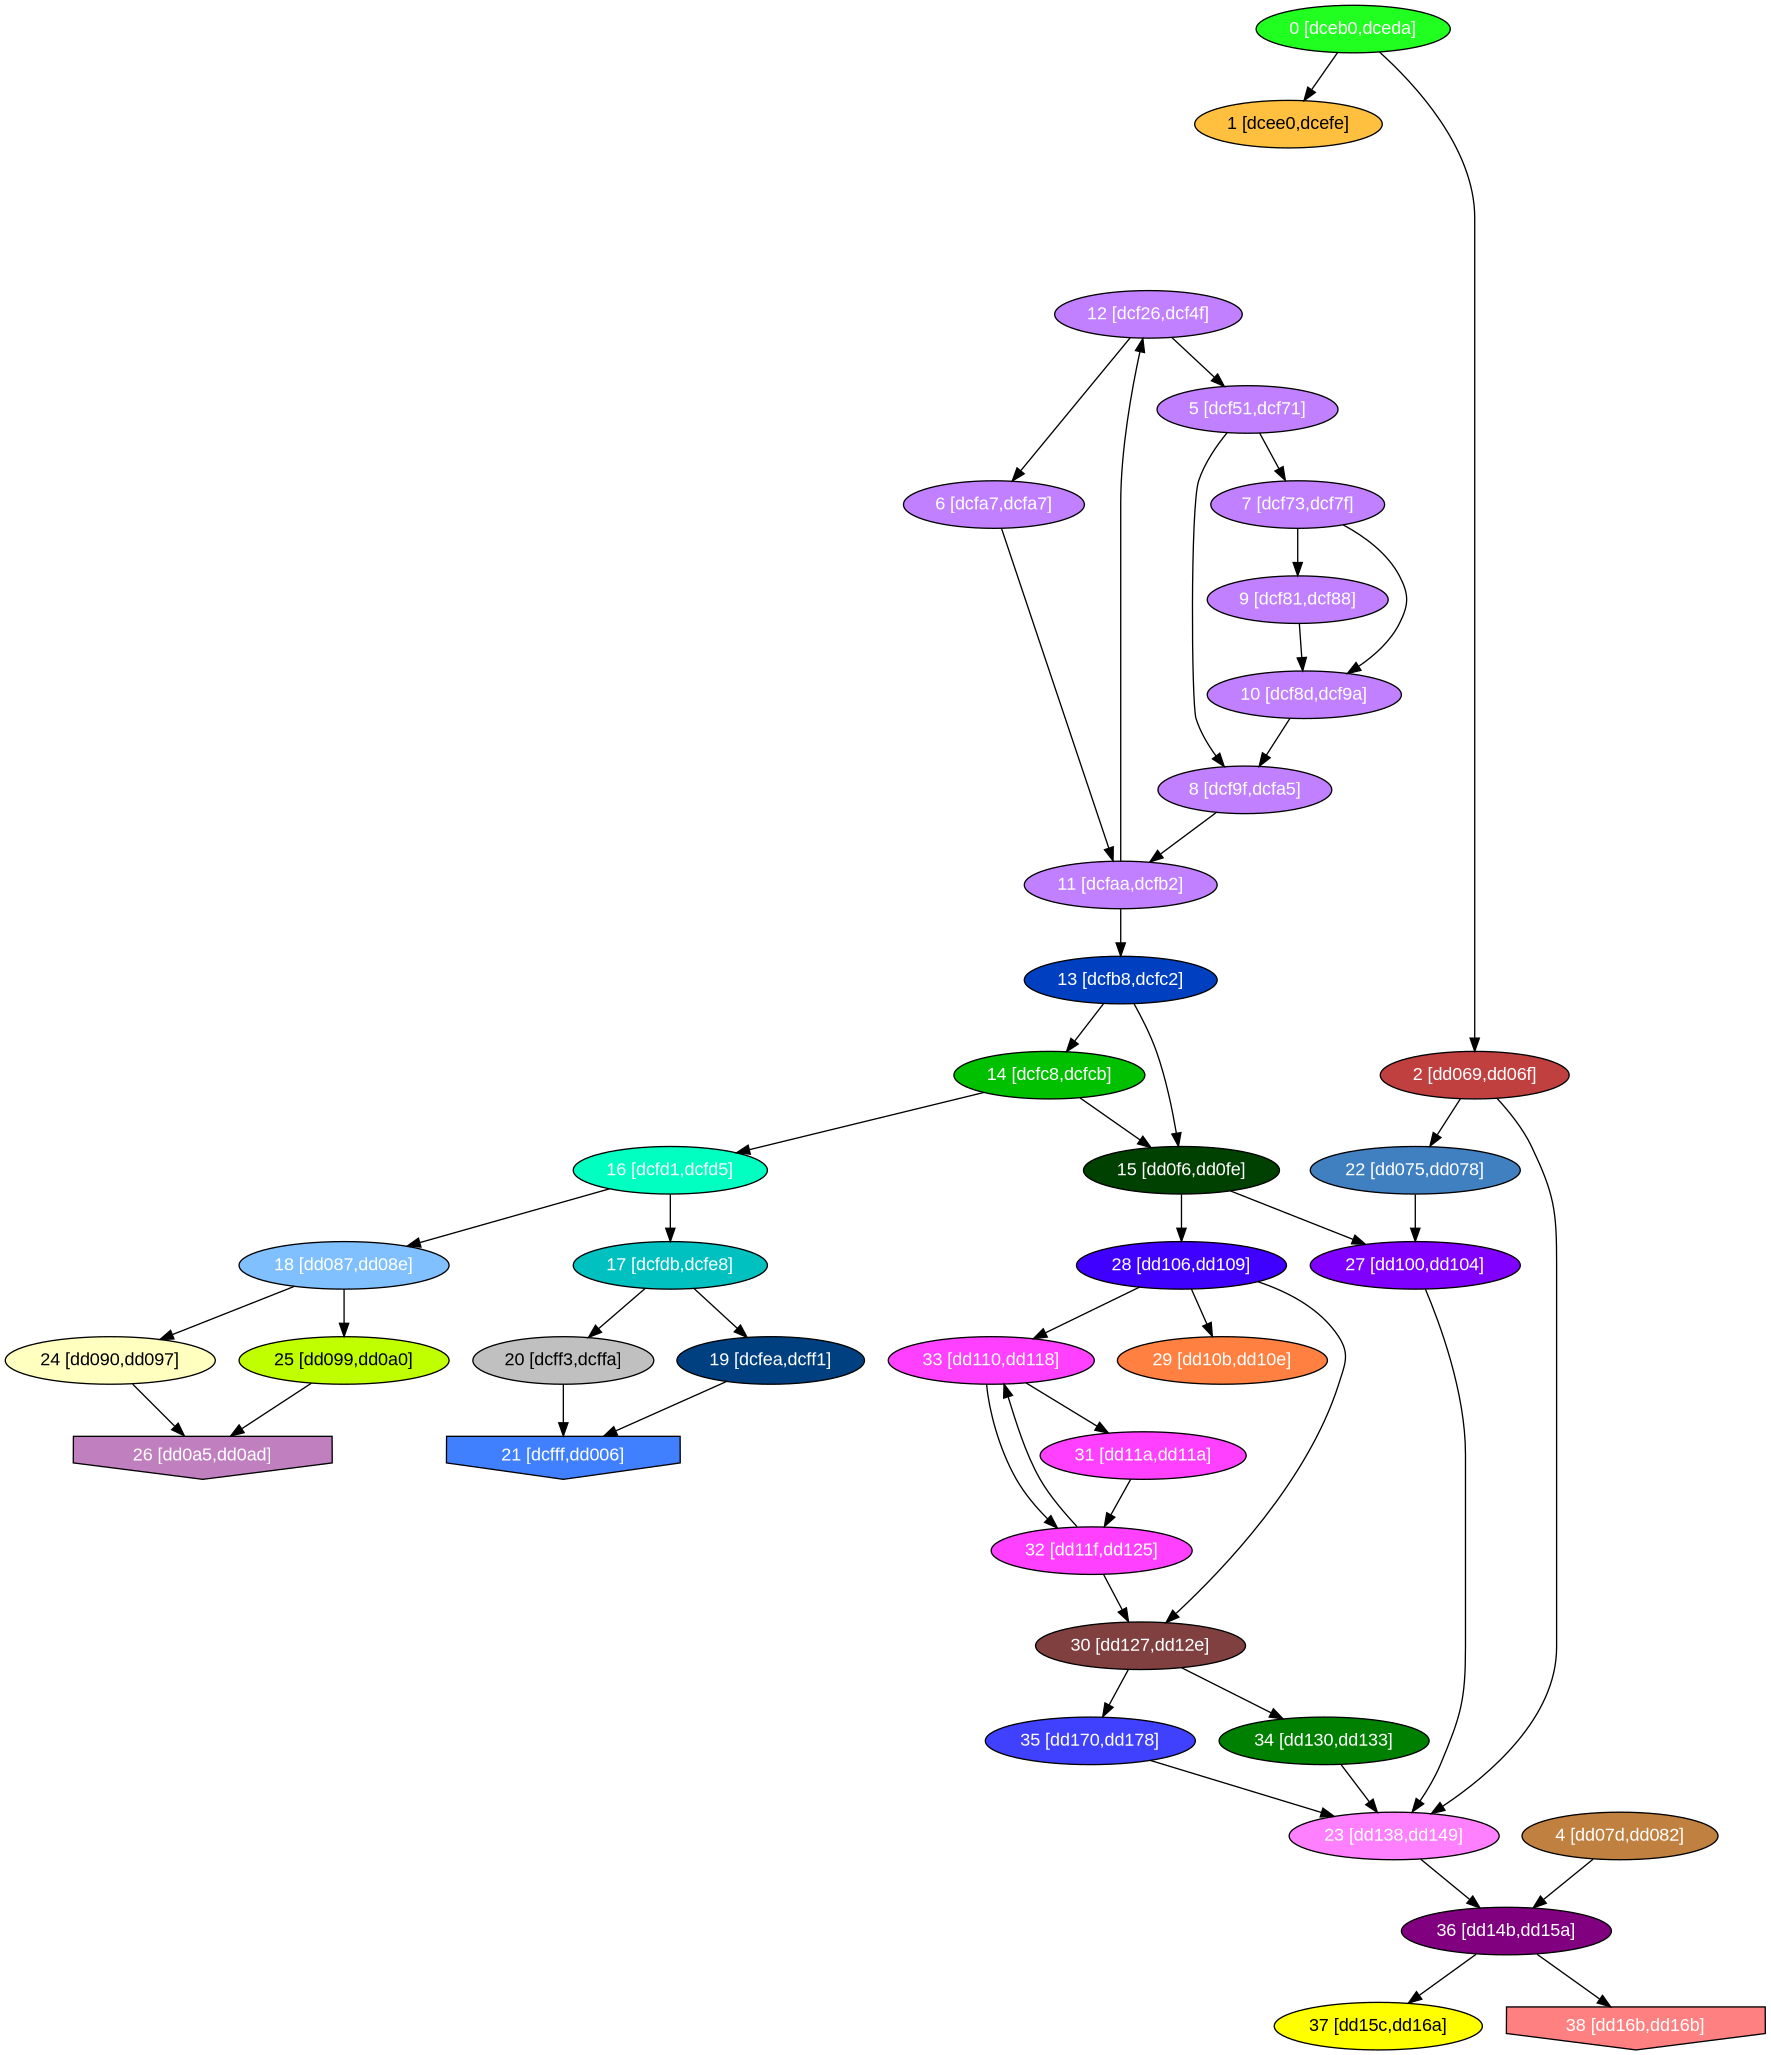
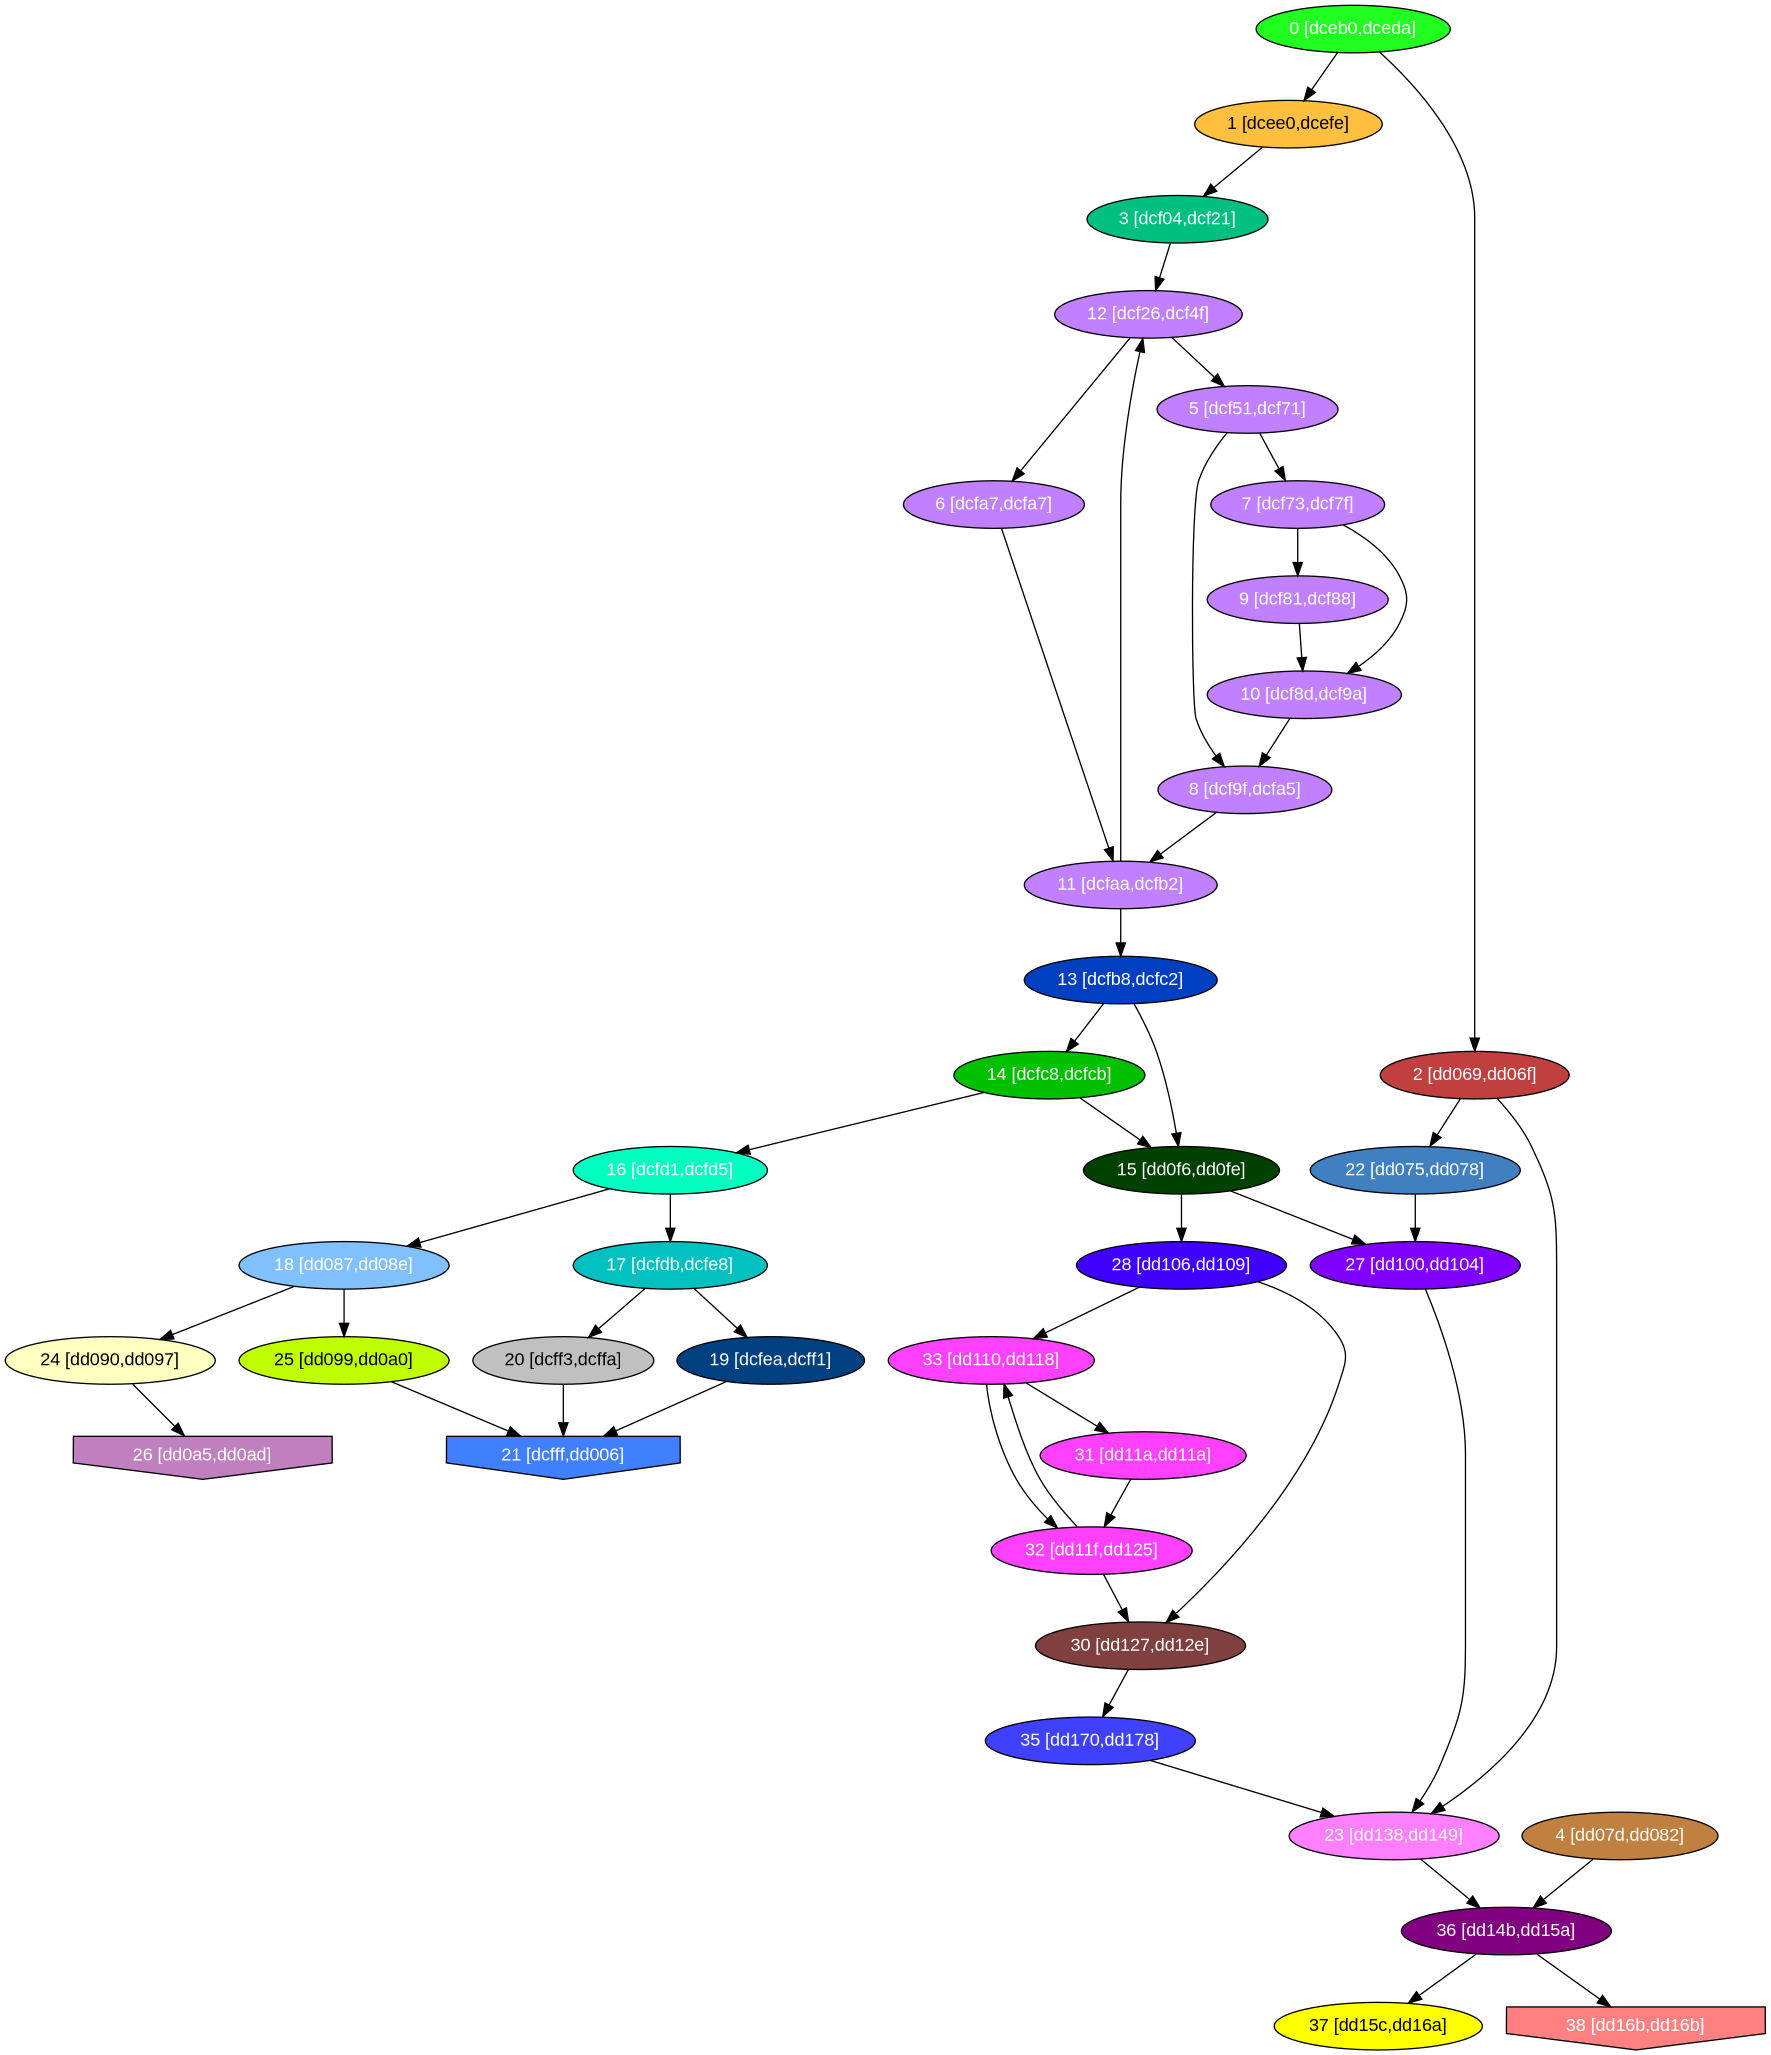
node "3 [dcf04,dcf21]": added
node "29 [dd10b,dd10e]": removed
edge "25 [dd099,dd0a0]" -> "26 [dd0a5,dd0ad]": now "25 [dd099,dd0a0]" -> "21 [dcfff,dd006]"
node "34 [dd130,dd133]": removed
